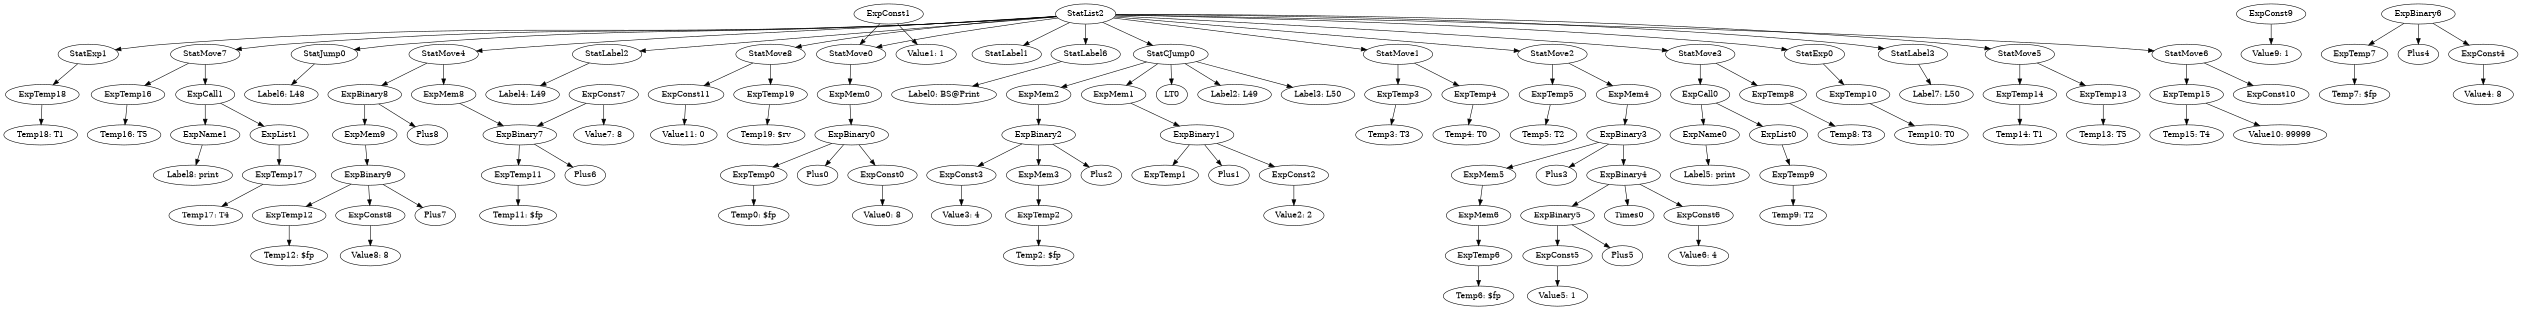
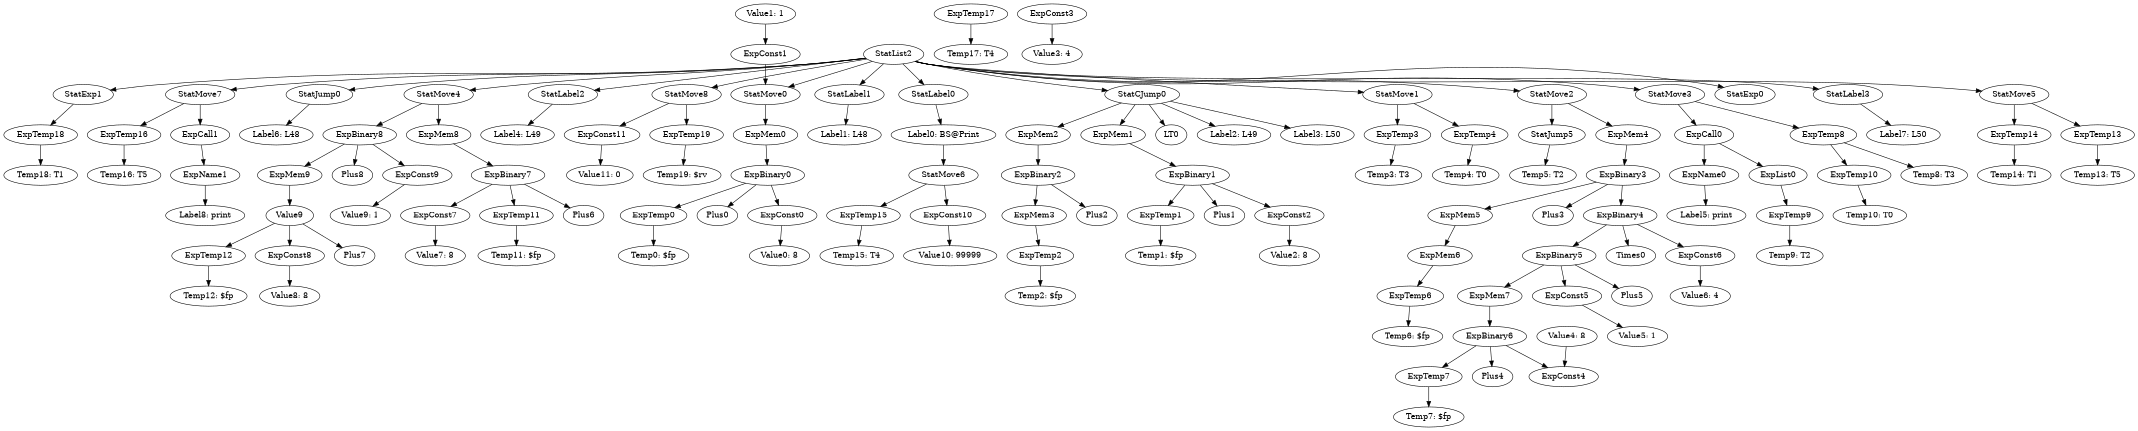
edge "StatList2" -> "StatMove6": now "Label0: BS@Print" -> "StatMove6"
edge "ExpConst1" -> "Value1: 1": reversed
node "StatLabel6": label "StatLabel6" -> "StatLabel0"
edge "StatExp0" -> "ExpTemp10": now "ExpTemp8" -> "ExpTemp10"
edge "ExpConst4" -> "Value4: 8": reversed
node "ExpTemp5": label "ExpTemp5" -> "StatJump5"
edge "ExpConst7" -> "ExpBinary7": reversed
edge "ExpTemp15" -> "Value10: 99999": now "ExpConst10" -> "Value10: 99999"
node "ExpList1": removed
node "Label1: L48": added
edge "ExpBinary8" -> "ExpConst9": added
edge "ExpBinary2" -> "ExpConst3": removed
node "ExpBinary9": label "ExpBinary9" -> "Value9"
node "Value2: 2": label "Value2: 2" -> "Value2: 8"
node "Temp1: $fp": added
node "ExpMem7": added
